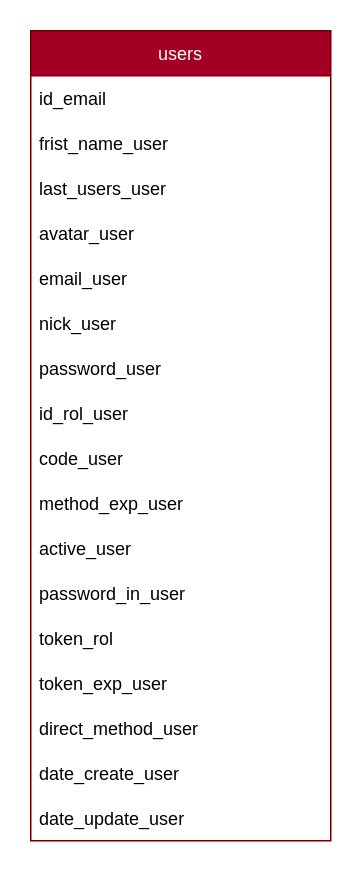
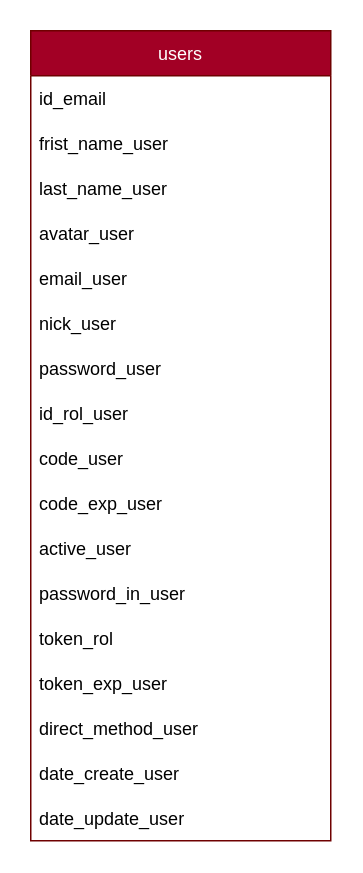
node "last_users_user": label "last_users_user" -> "last_name_user"
node "method_exp_user": label "method_exp_user" -> "code_exp_user"
